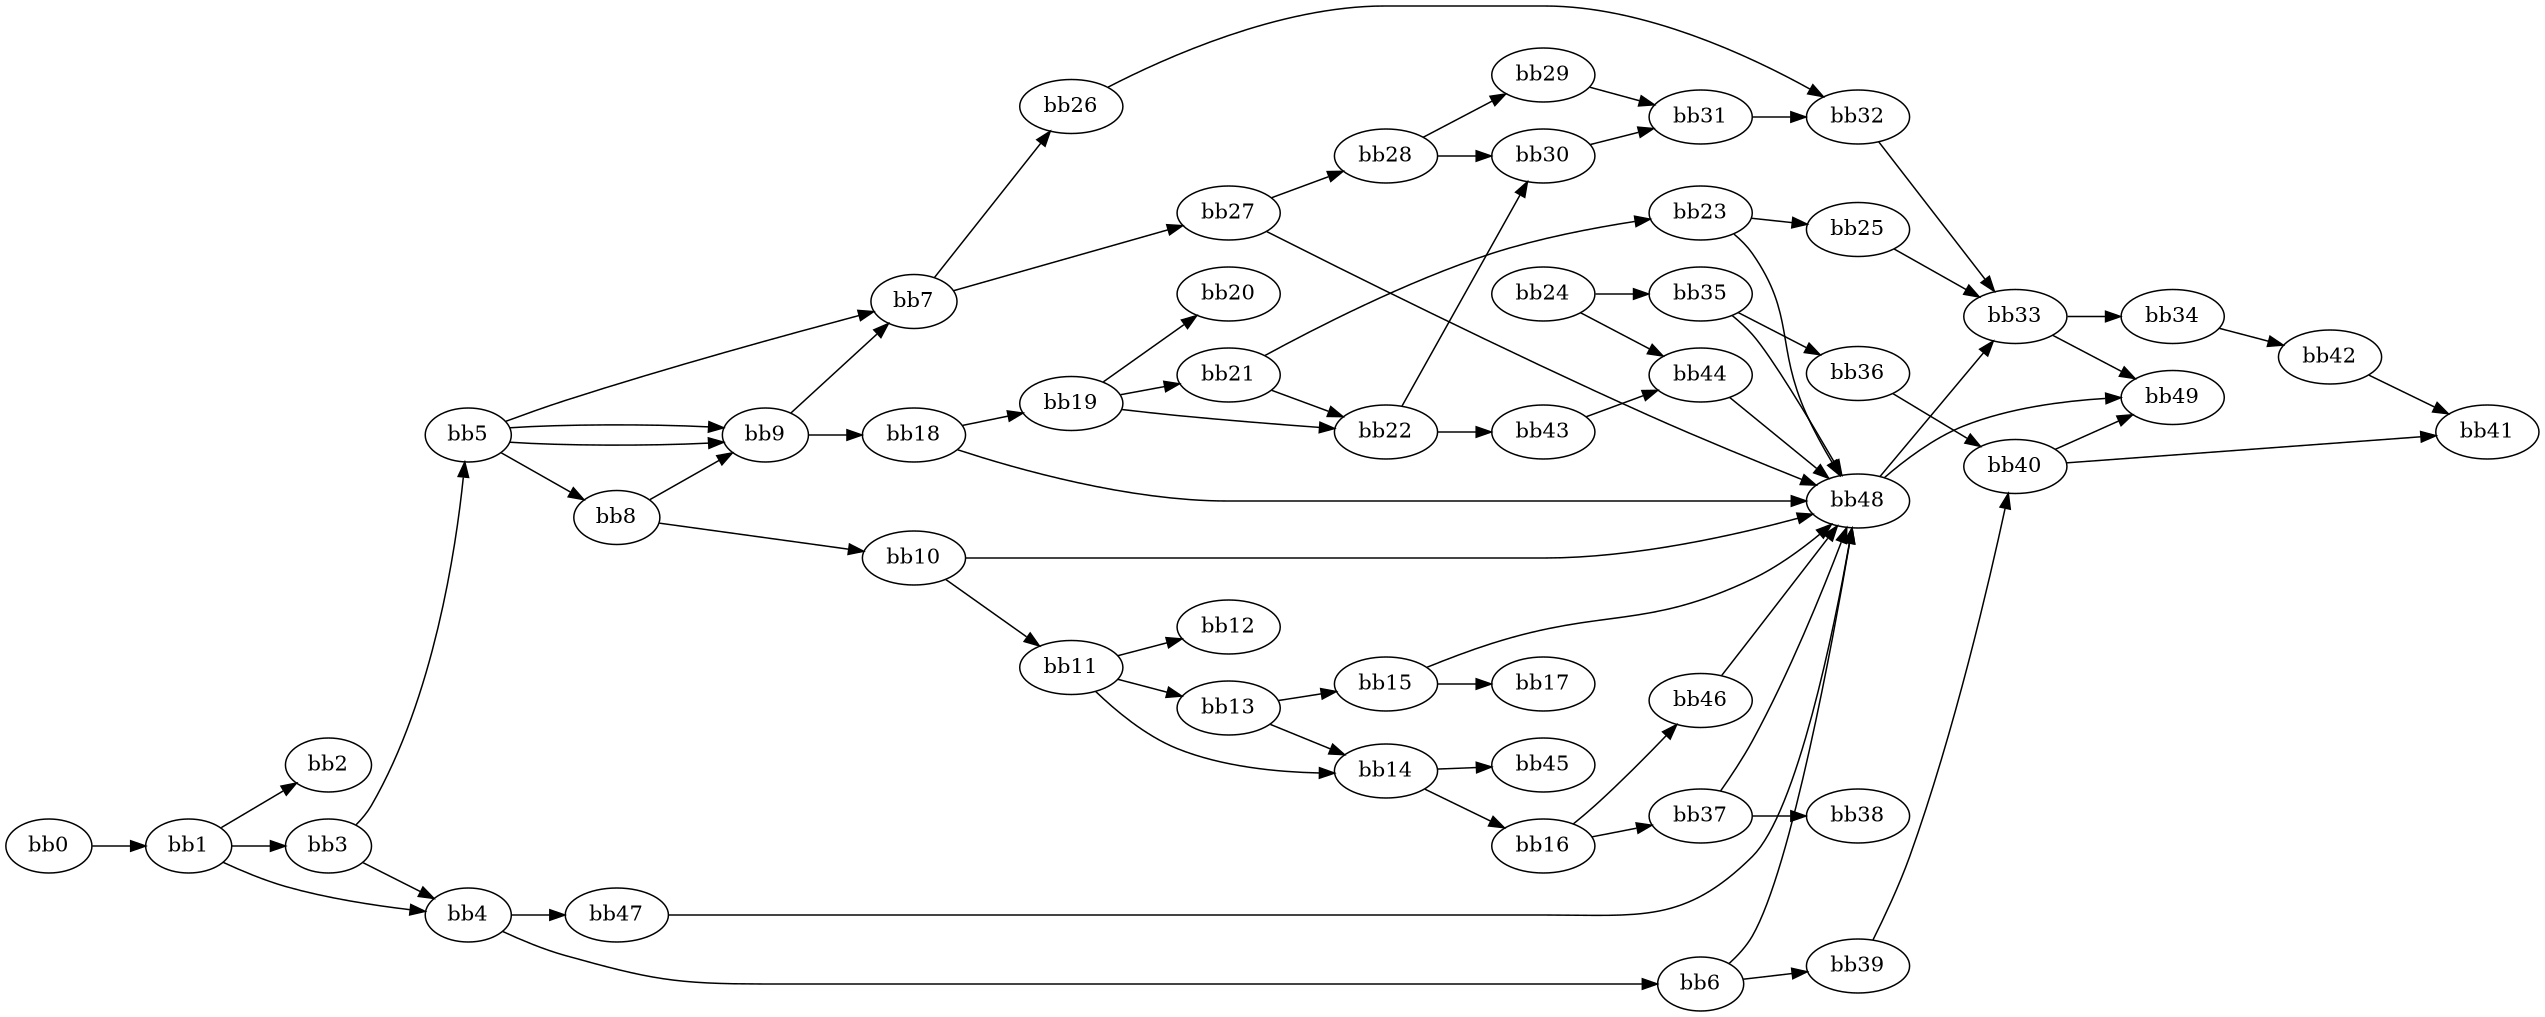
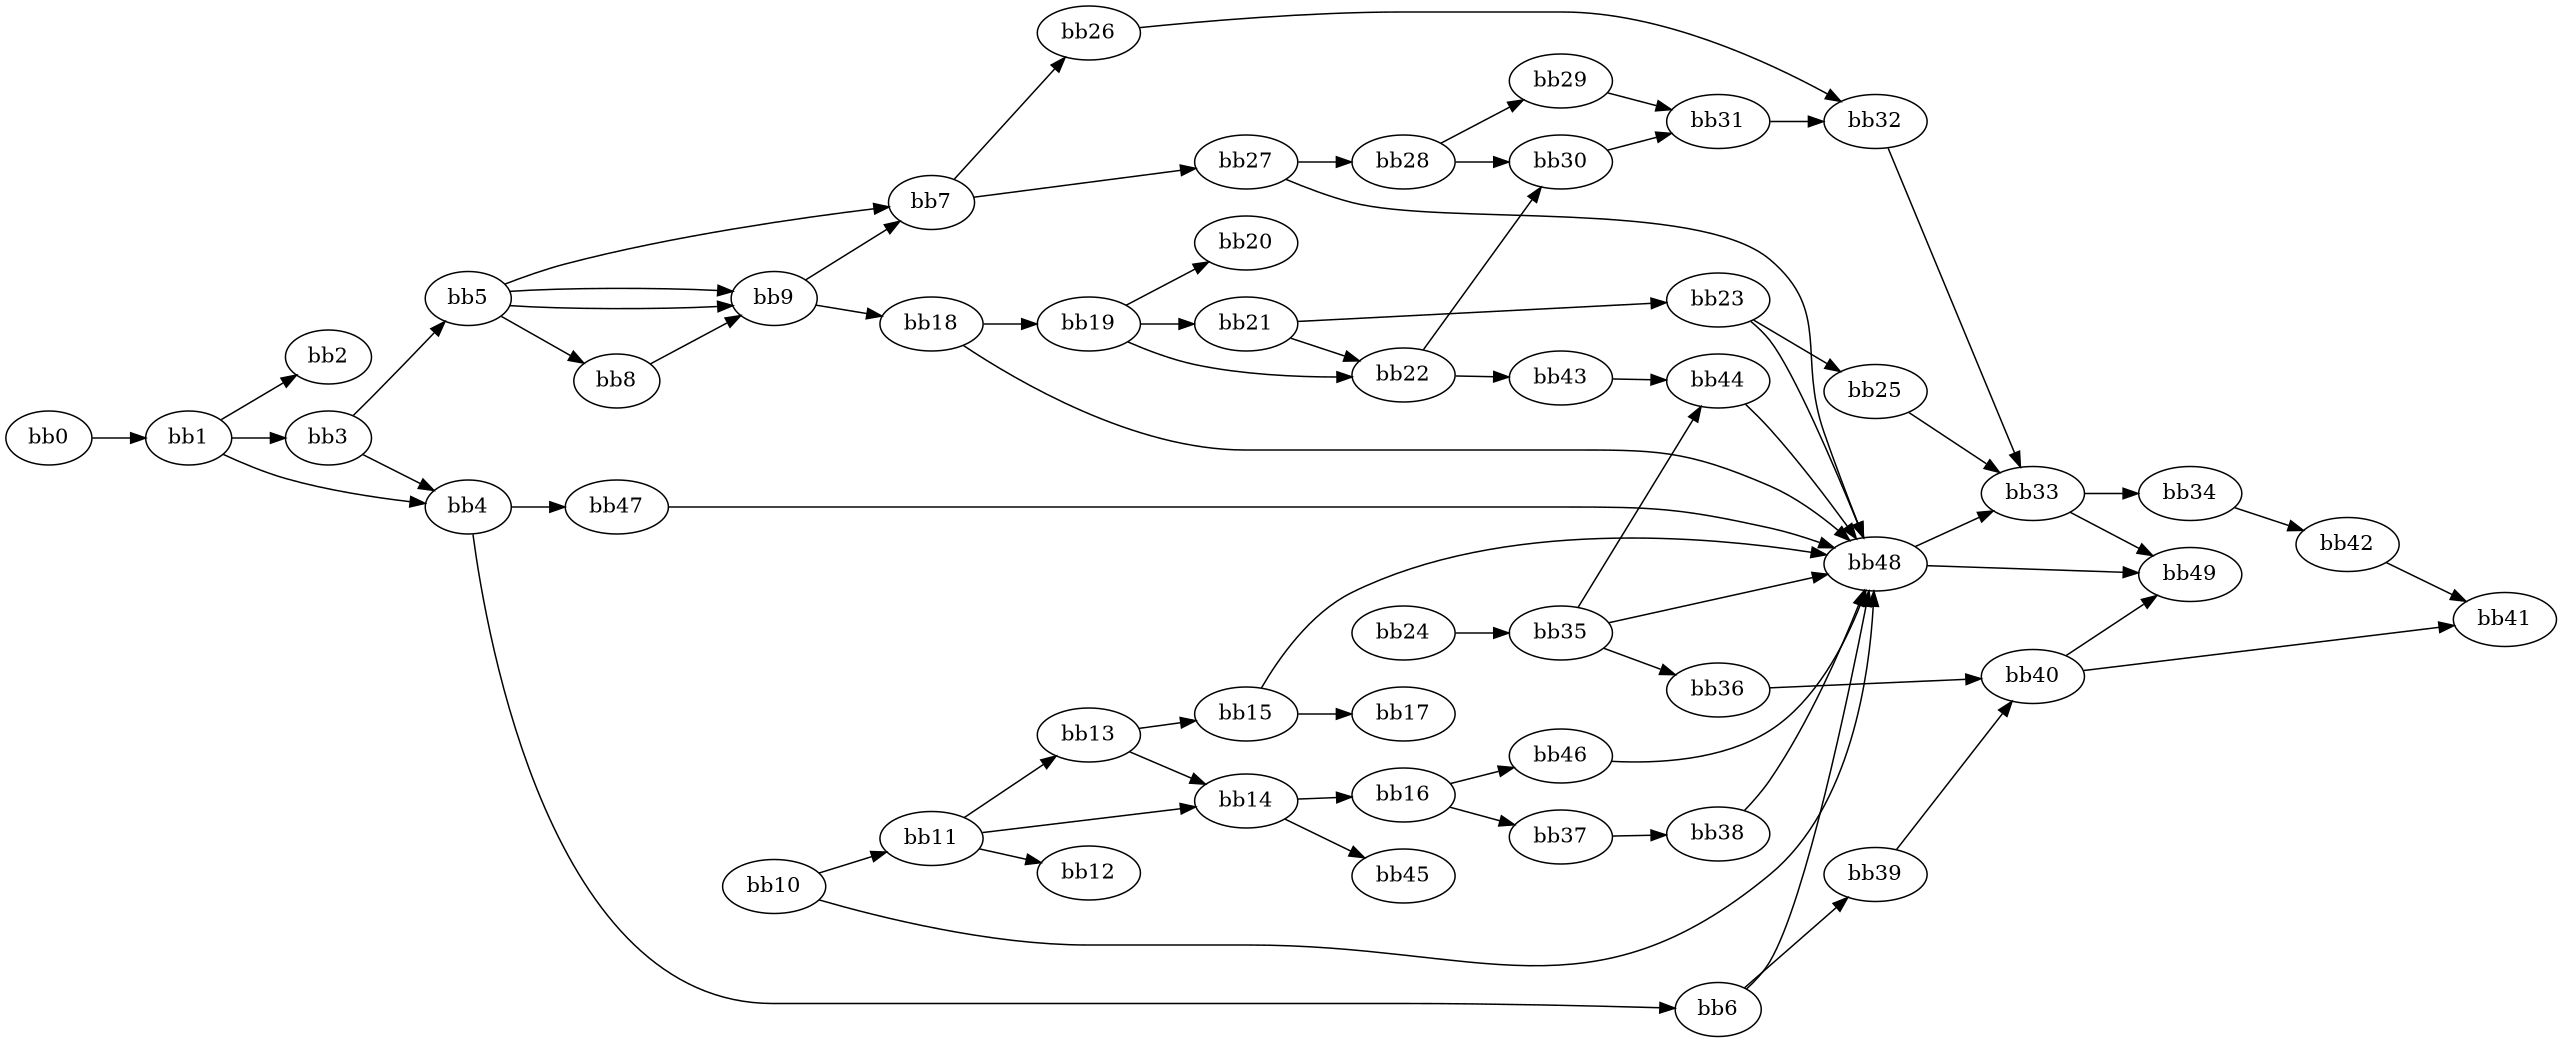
edge "bb24" -> "bb44": now "bb35" -> "bb44"
edge "bb8" -> "bb10": removed
edge "bb37" -> "bb48": now "bb38" -> "bb48"
